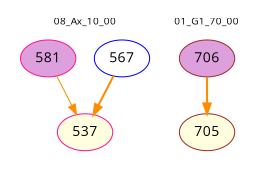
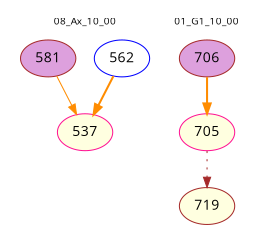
cluster "01_G1_70_00": label "01_G1_70_00" -> "01_G1_10_00"
node "581": color deeppink -> brown
node "567": label "567" -> "562"
node "705": color brown -> deeppink
node "719": added
